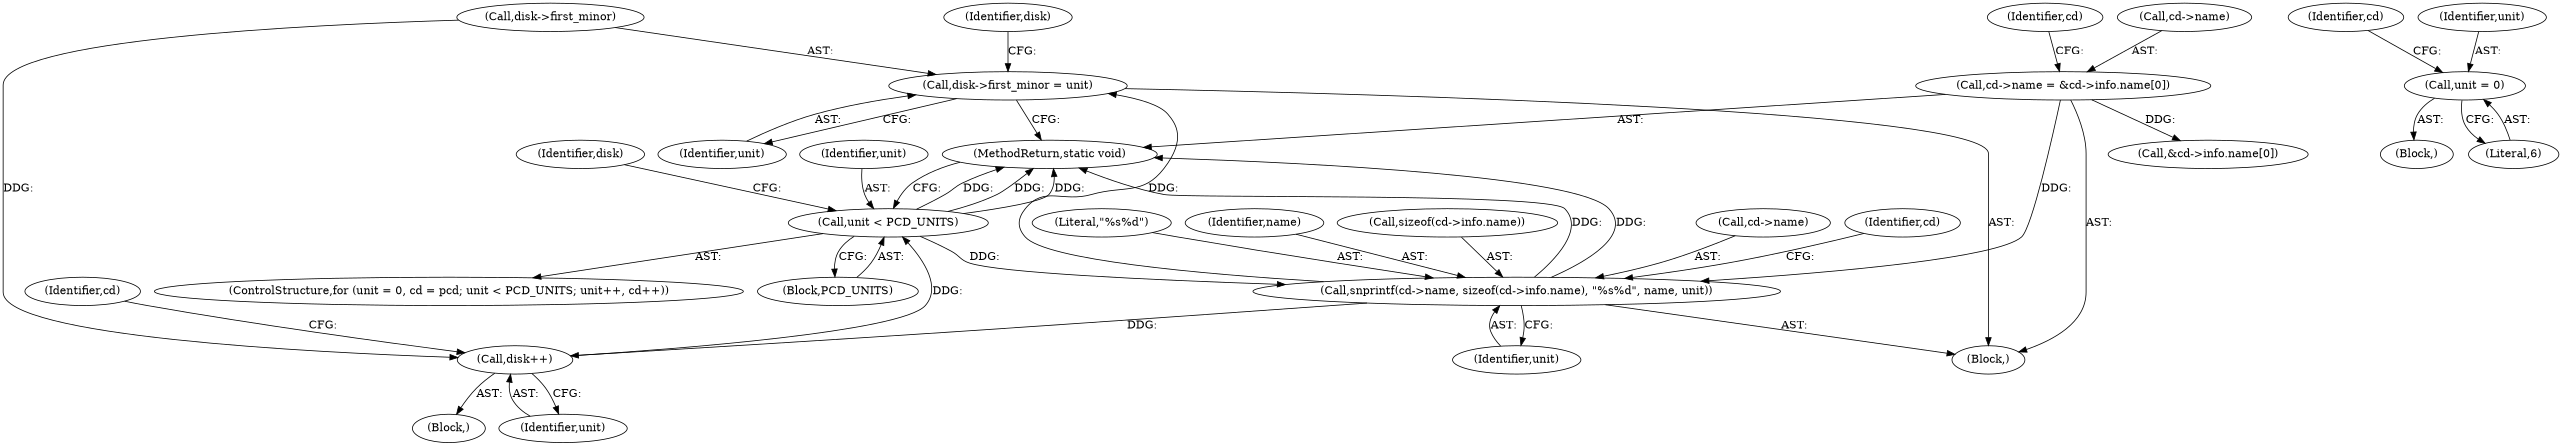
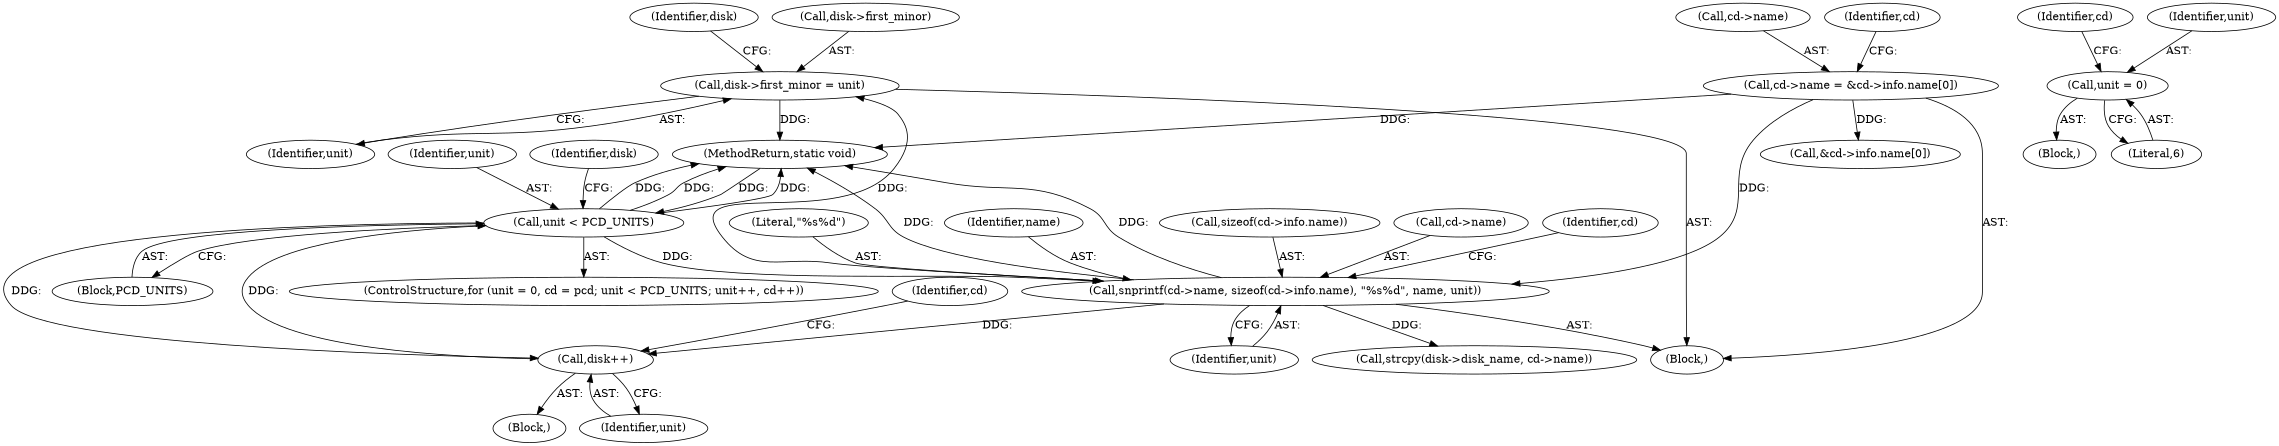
edge "(Call,disk->first_minor = unit)" -> "(MethodReturn,static void)": label "CFG: " -> "DDG: "
edge "(Call,cd->name = &cd->info.name[0])" -> "(MethodReturn,static void)": label "AST: " -> "DDG: "
edge "(Call,disk->first_minor)" -> "(Call,disk++)": now "(Call,unit < PCD_UNITS)" -> "(Call,disk++)"
edge "(MethodReturn,static void)" -> "(Call,unit < PCD_UNITS)": label "CFG: " -> "DDG: "
node "(Call,strcpy(disk->disk_name, cd->name))": added
